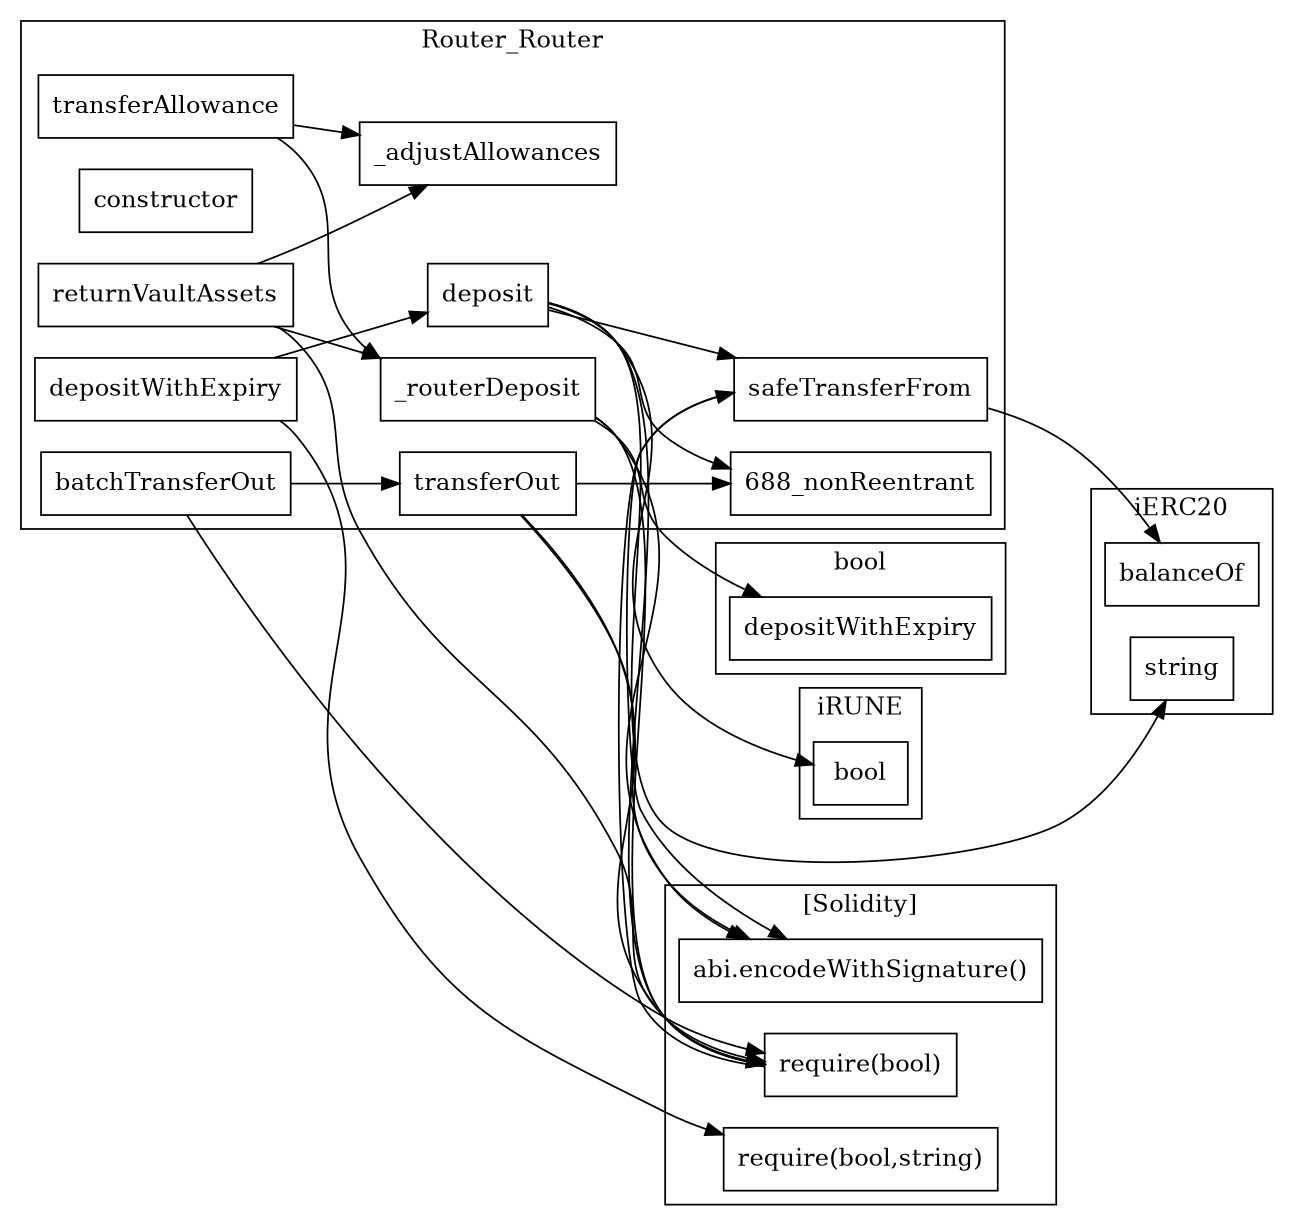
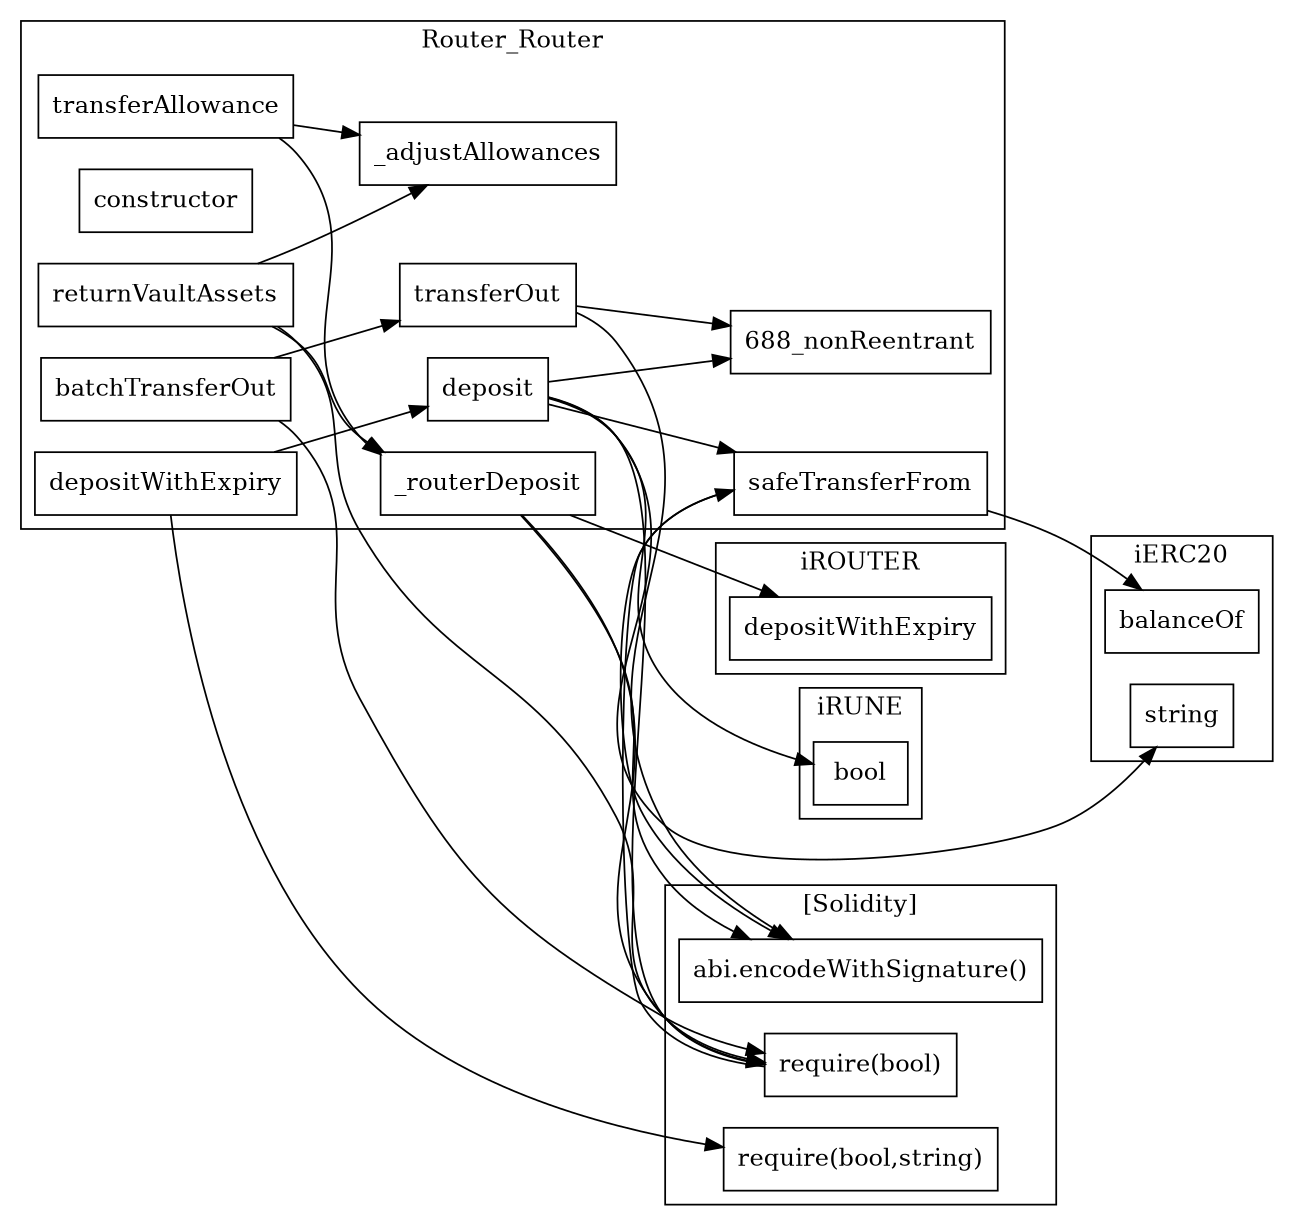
cluster "bool": label "bool" -> "iROUTER"
edge "transferOut" -> "require(bool)": removed
